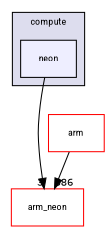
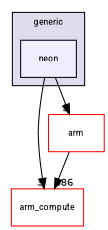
cluster "compute": label "compute" -> "generic"
edge "neon" -> "arm": added
node "arm_neon": label "arm_neon" -> "arm_compute"
